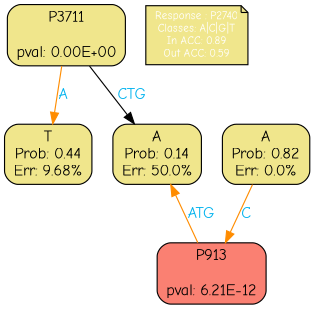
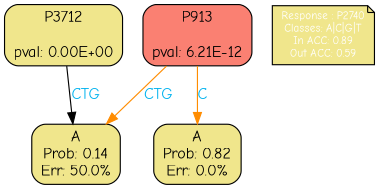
node "P3711 pval: 0.00E+00": label "P3711 pval: 0.00E+00" -> "P3712 pval: 0.00E+00"
node "T Prob: 0.44 Err: 9.68%": removed
edge "A Prob: 0.82 Err: 0.0%" -> "P913 pval: 6.21E-12": reversed
edge "P913 pval: 6.21E-12" -> "A Prob: 0.14 Err: 50.0%": label "ATG" -> "CTG"
